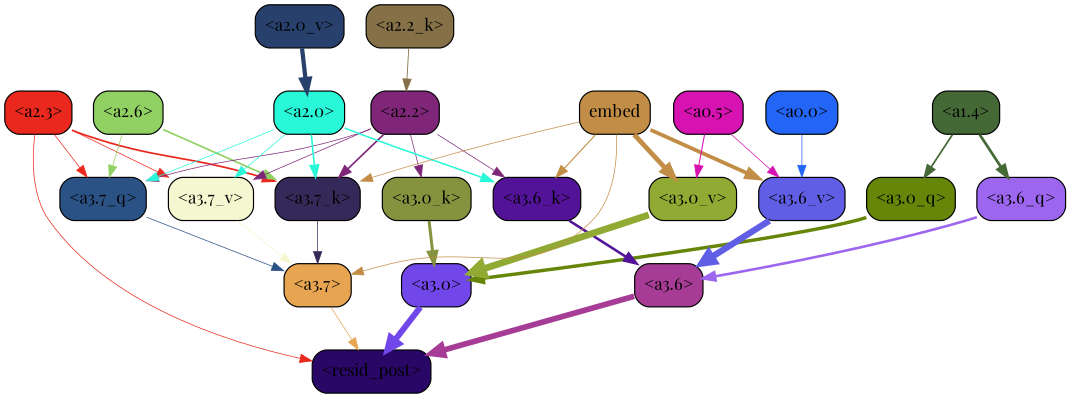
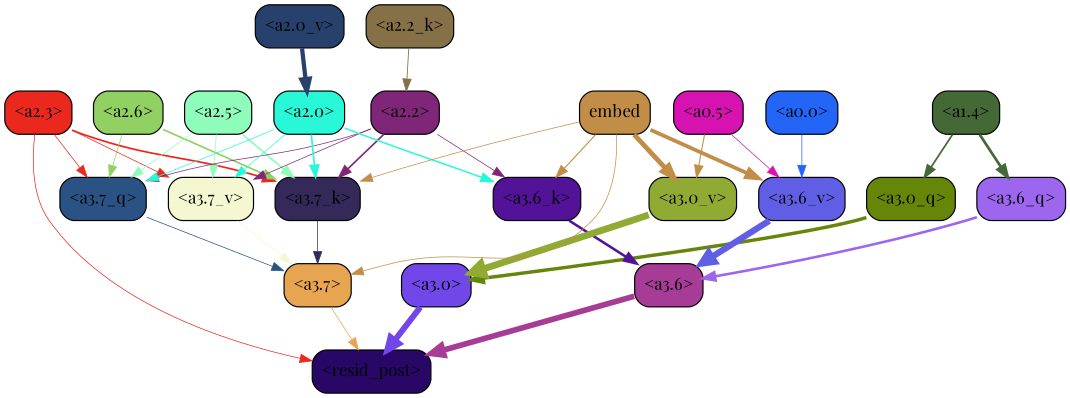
node "<a2.5>": added
edge "<a0.5>" -> "<a3.0_v>": color #d612b1 -> #c28d46
node "<a3.0_k>": removed
